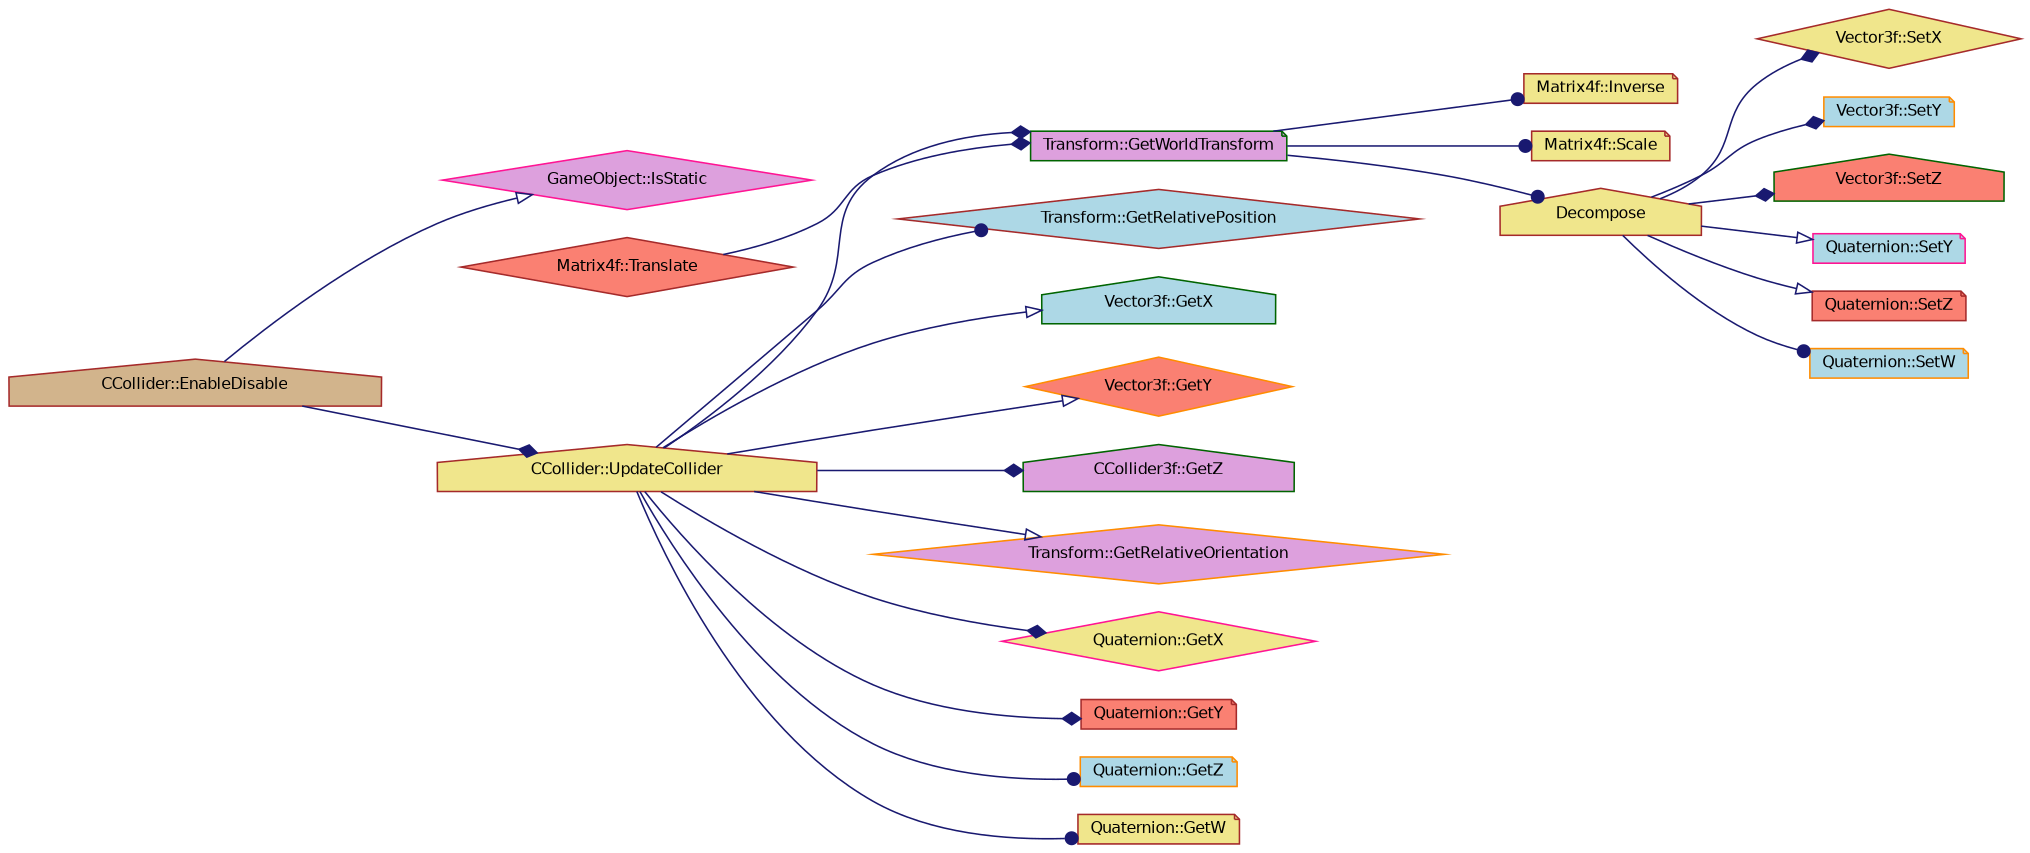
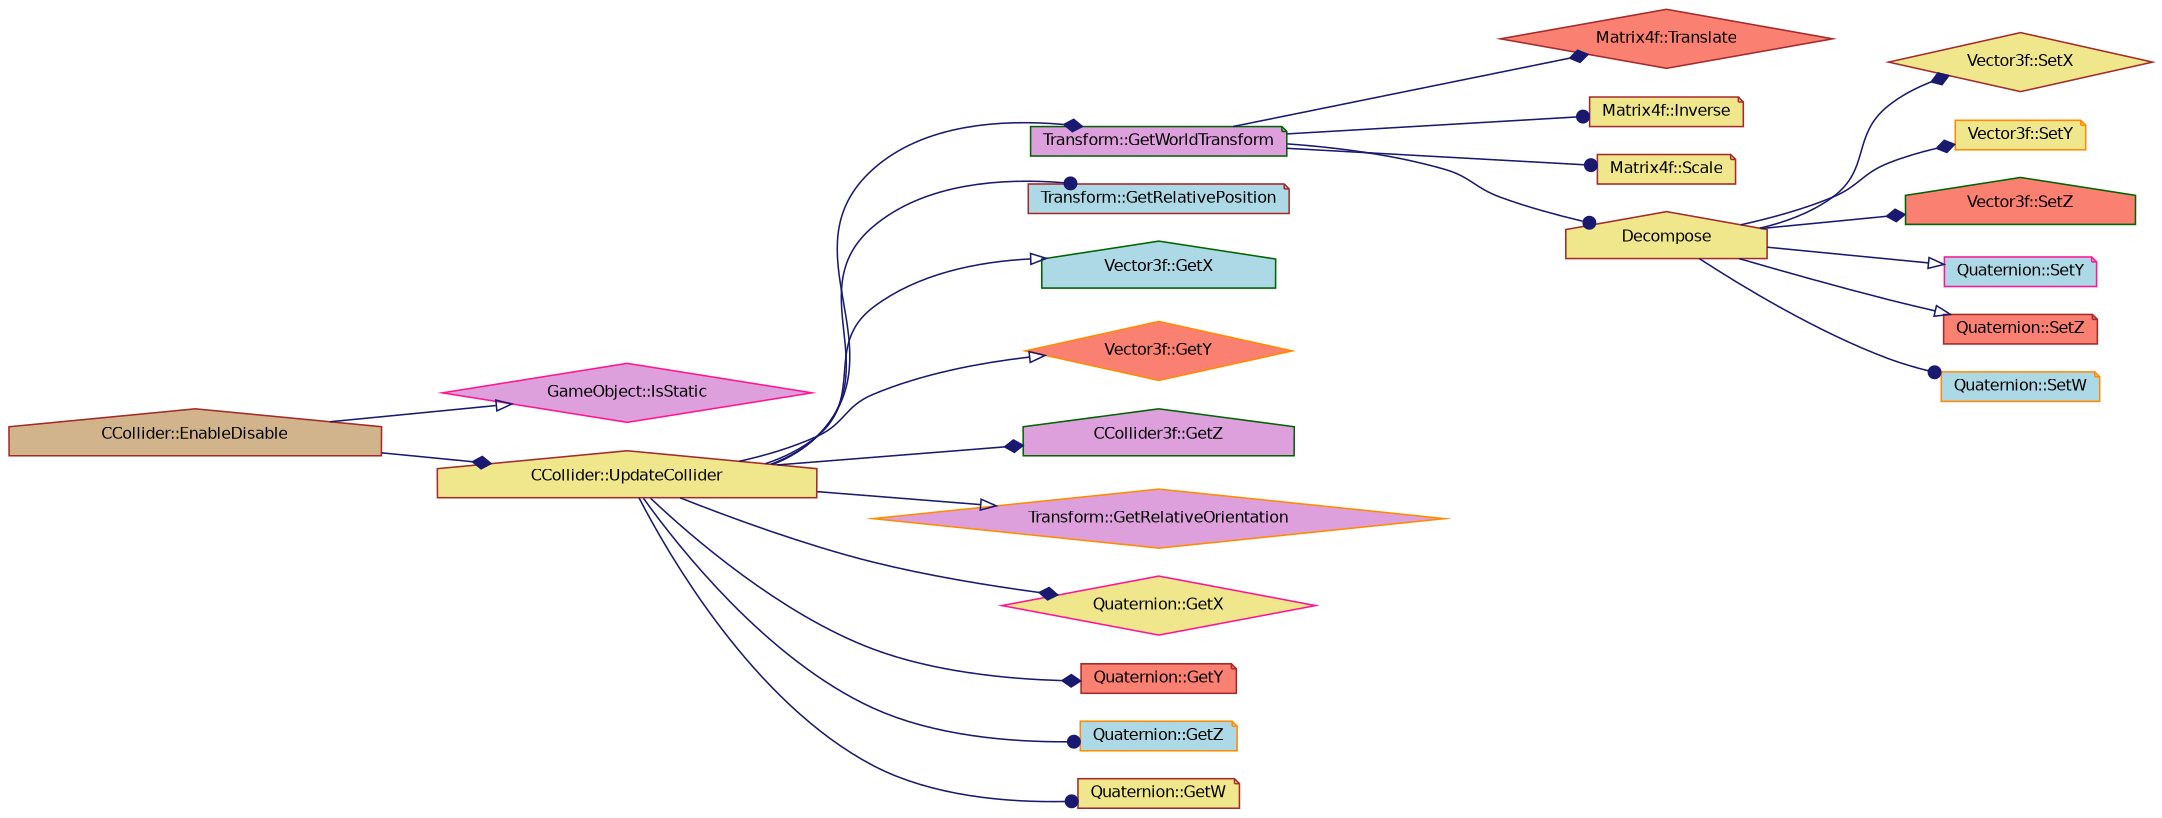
node "Vector3f::SetY": fillcolor lightblue -> khaki
edge "Matrix4f::Translate" -> "Transform::GetWorldTransform": reversed
node "Transform::GetRelativePosition": shape diamond -> note
